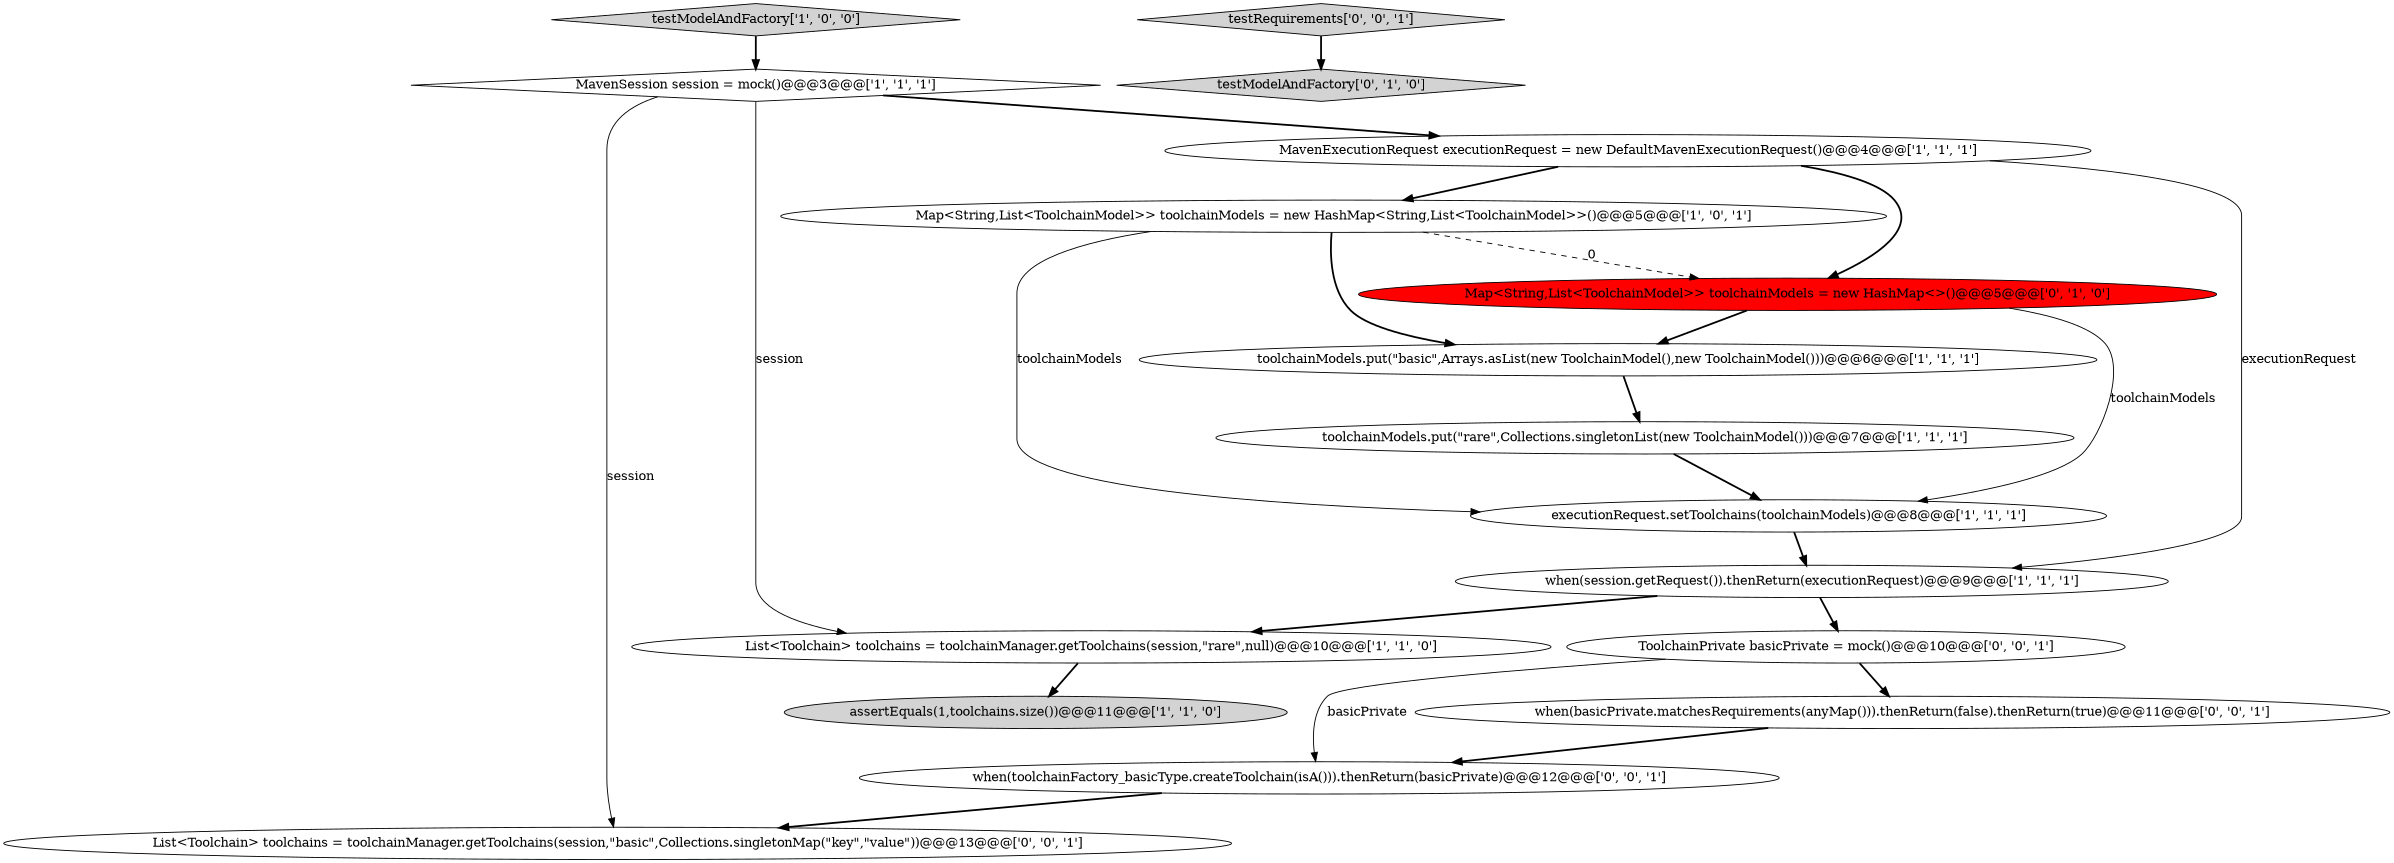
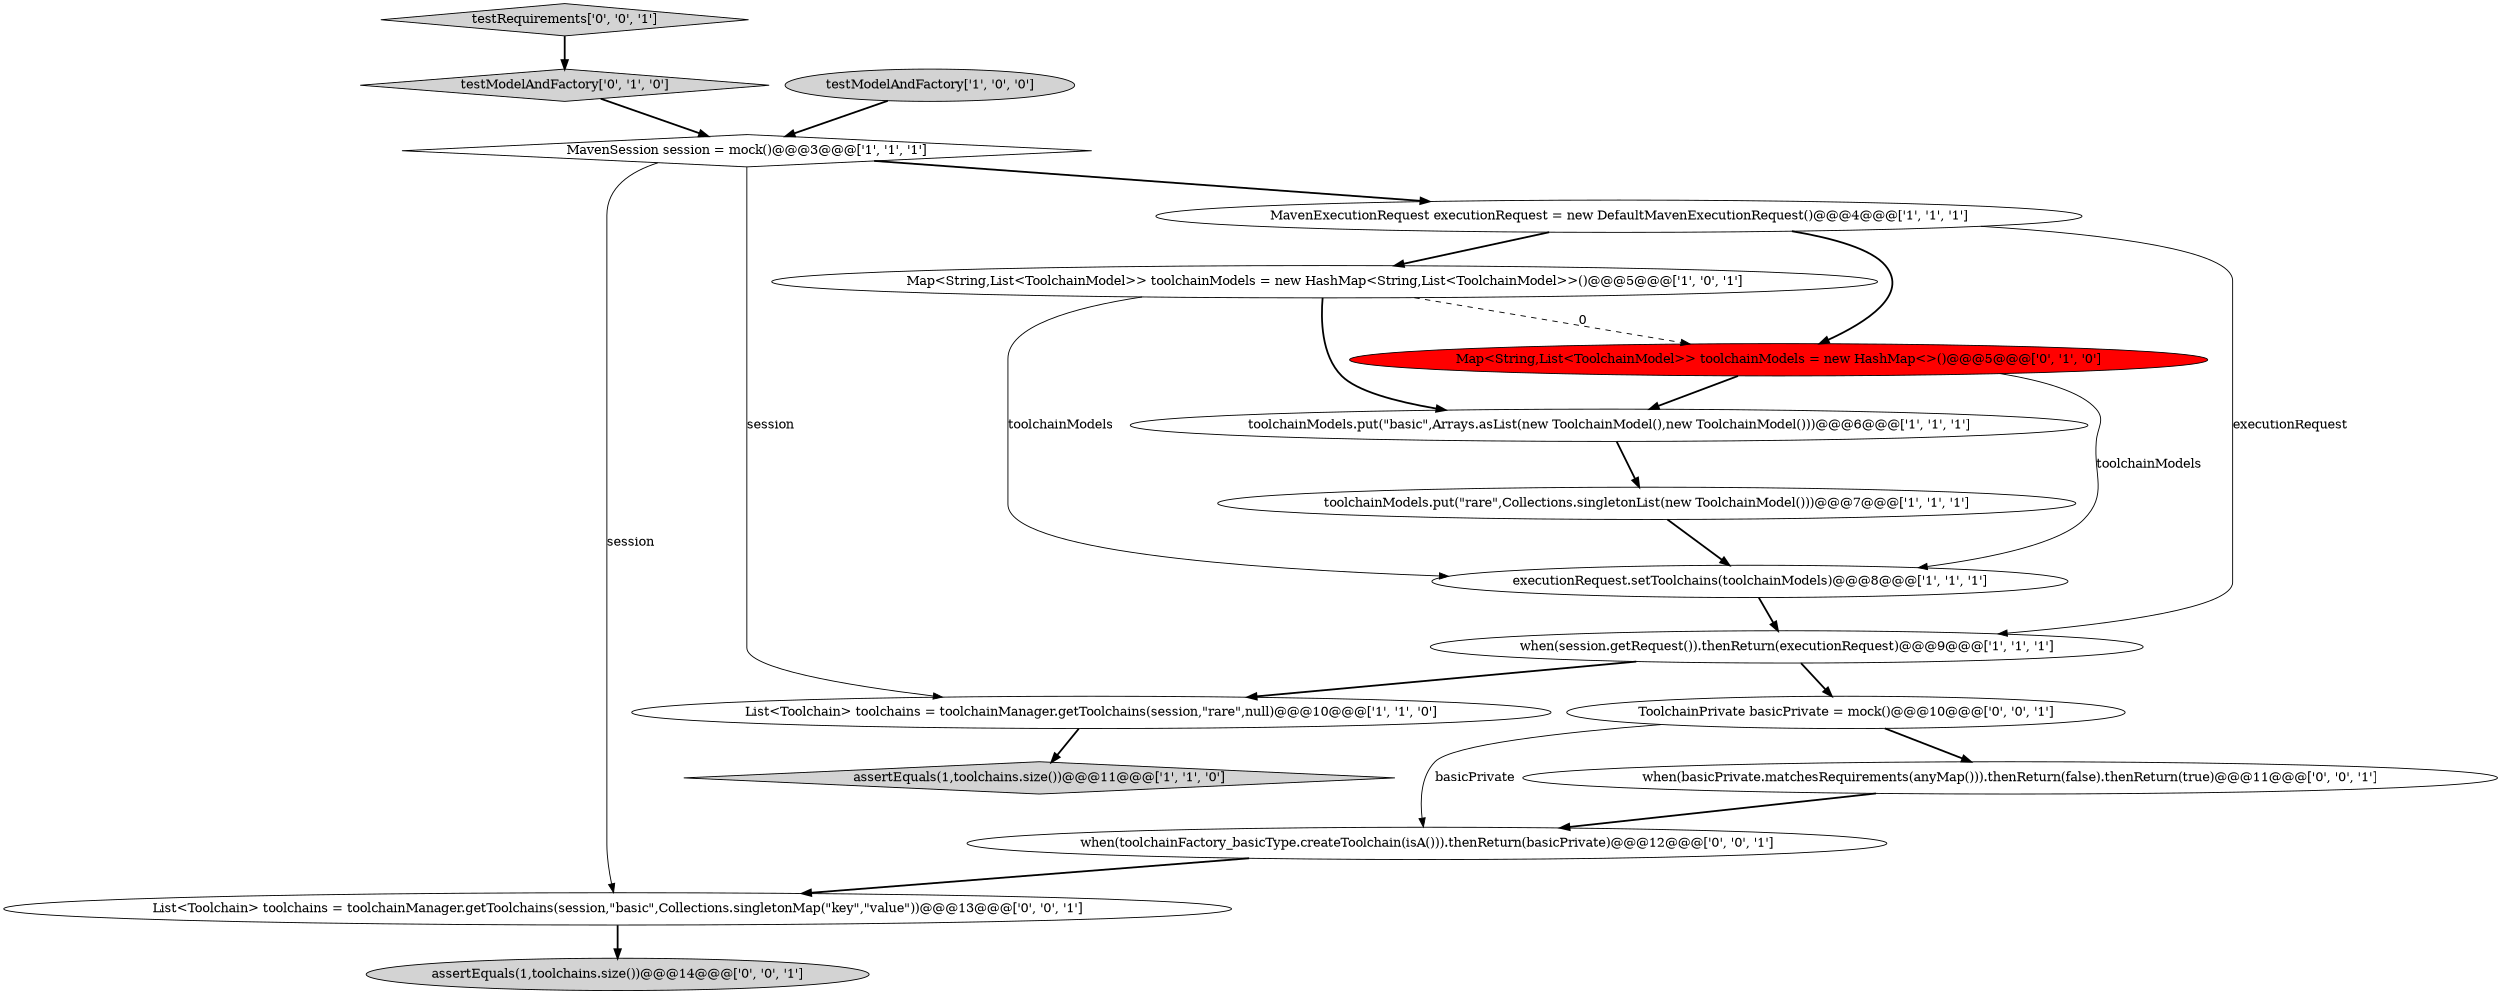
node "testModelAndFactory['1', '0', '0']": shape diamond -> ellipse
edge "testModelAndFactory['0', '1', '0']" -> "MavenSession session = mock()@@@3@@@['1', '1', '1']": added
node "assertEquals(1,toolchains.size())@@@11@@@['1', '1', '0']": shape ellipse -> diamond
node "assertEquals(1,toolchains.size())@@@14@@@['0', '0', '1']": added
